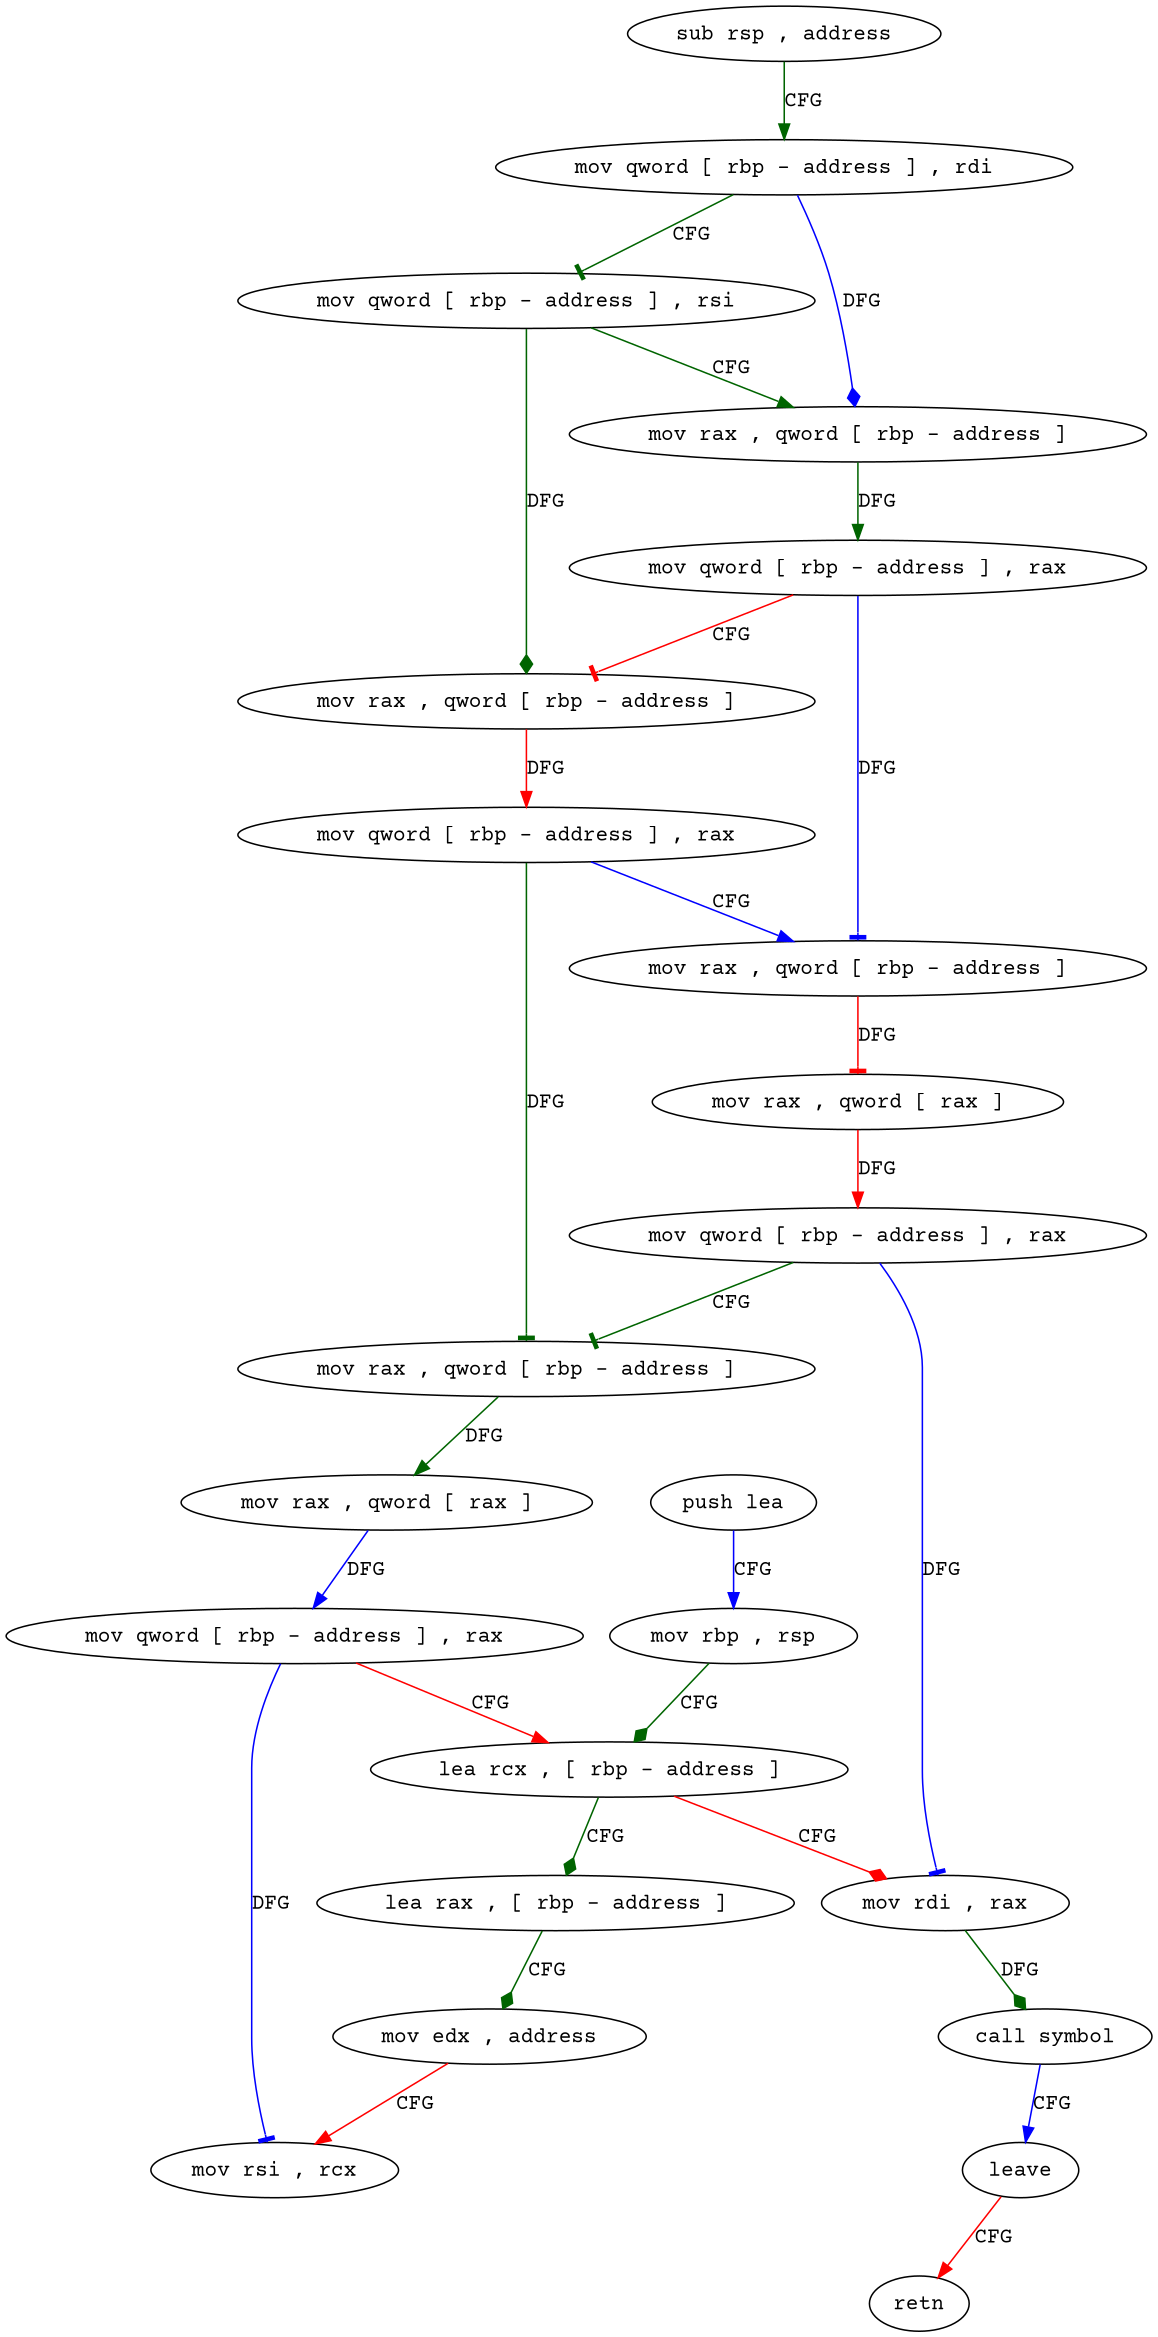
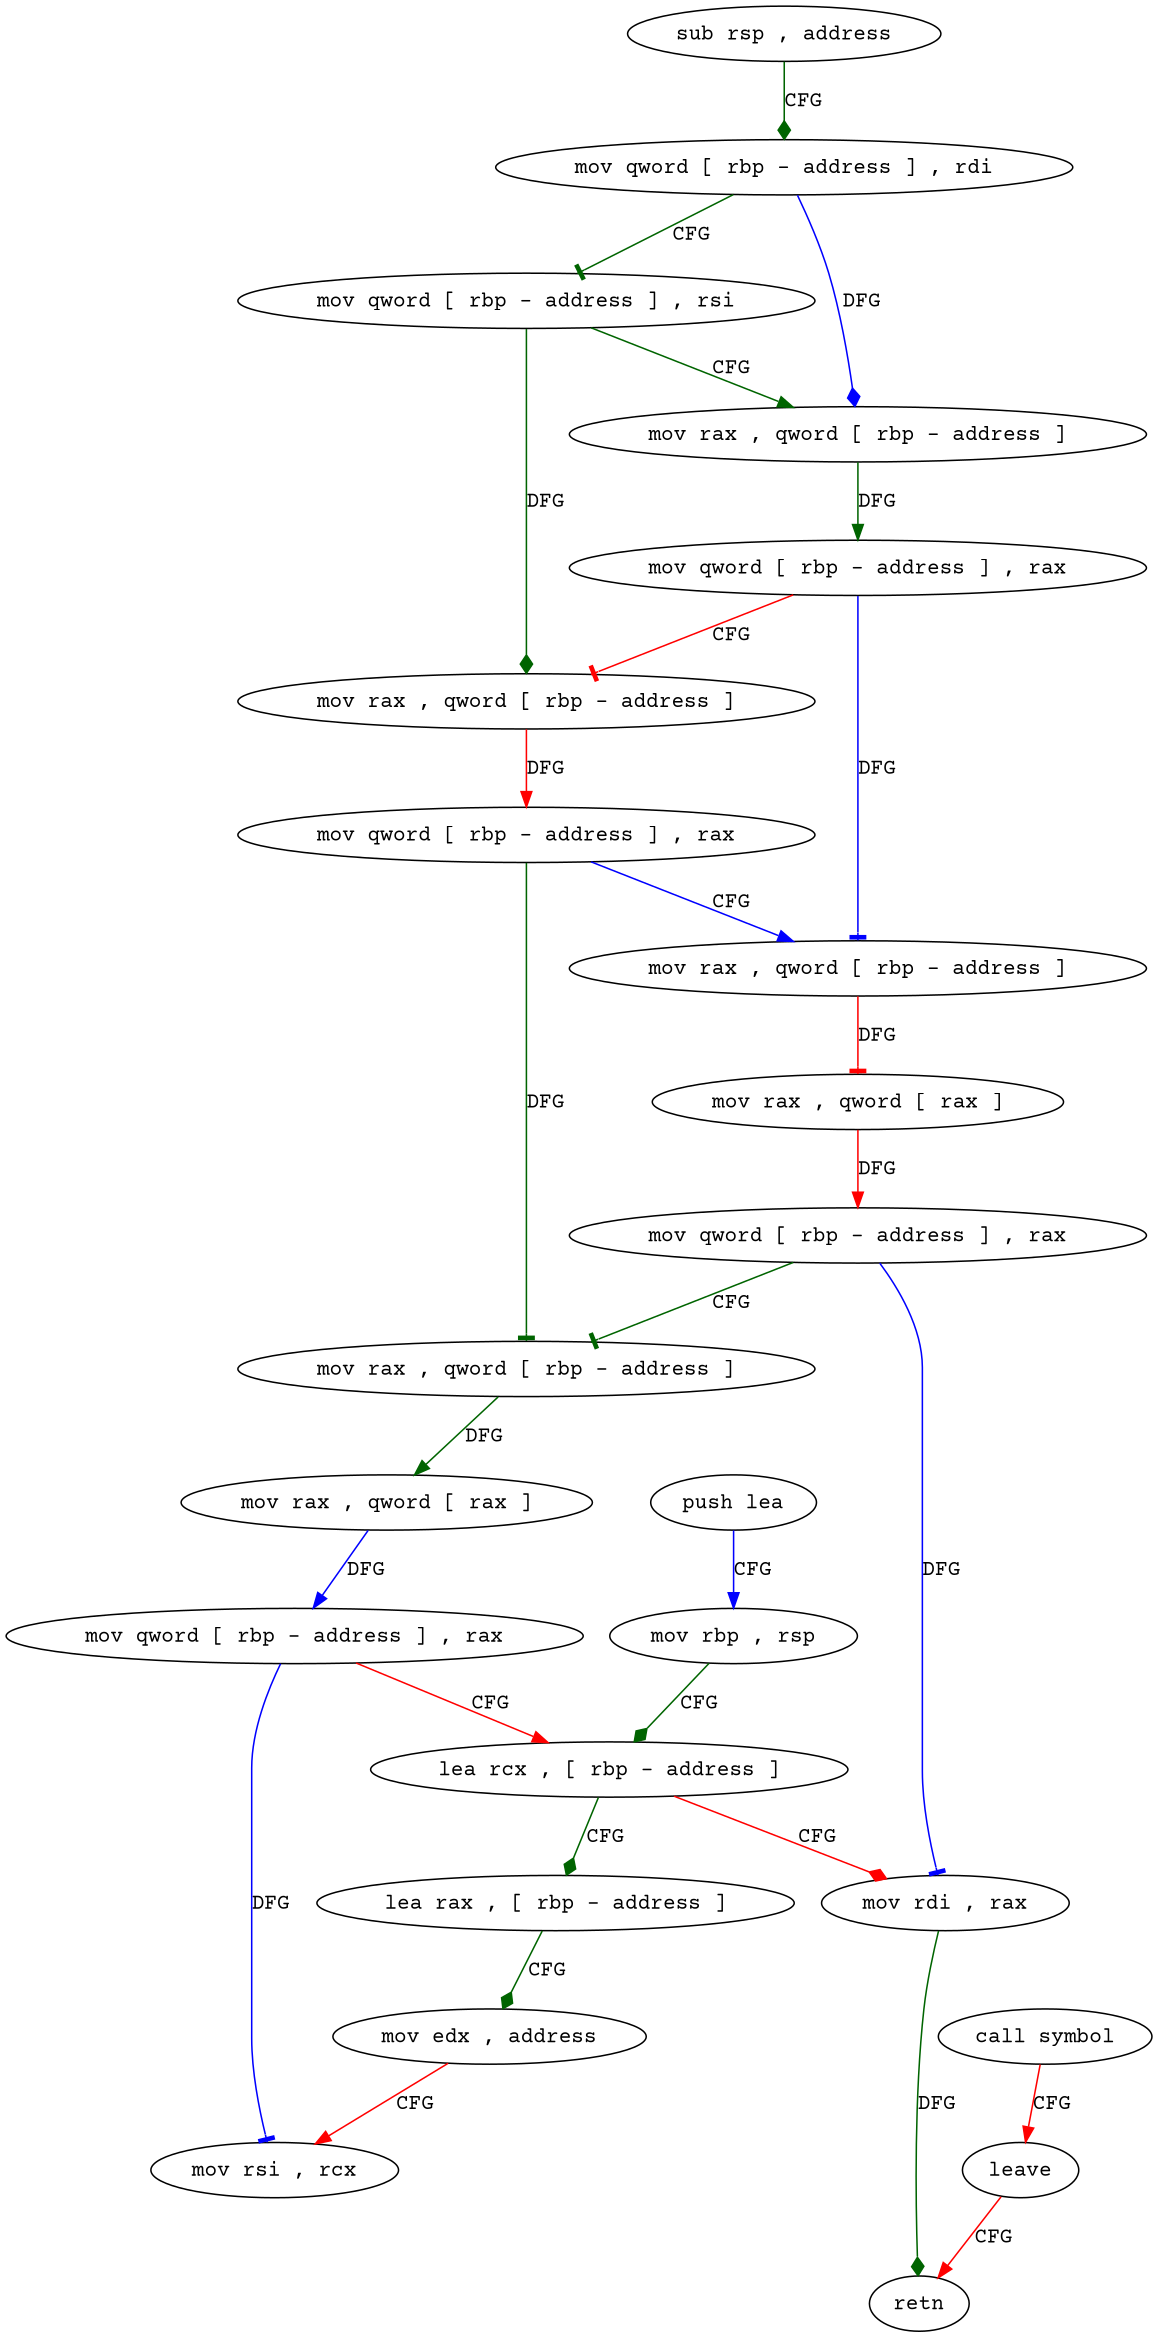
edge "sub rsp , address" -> "mov qword [ rbp - address ] , rdi": arrowhead normal -> diamond
edge "mov rdi , rax" -> "call symbol": now "mov rdi , rax" -> "retn"
edge "call symbol" -> "leave": color blue -> red
